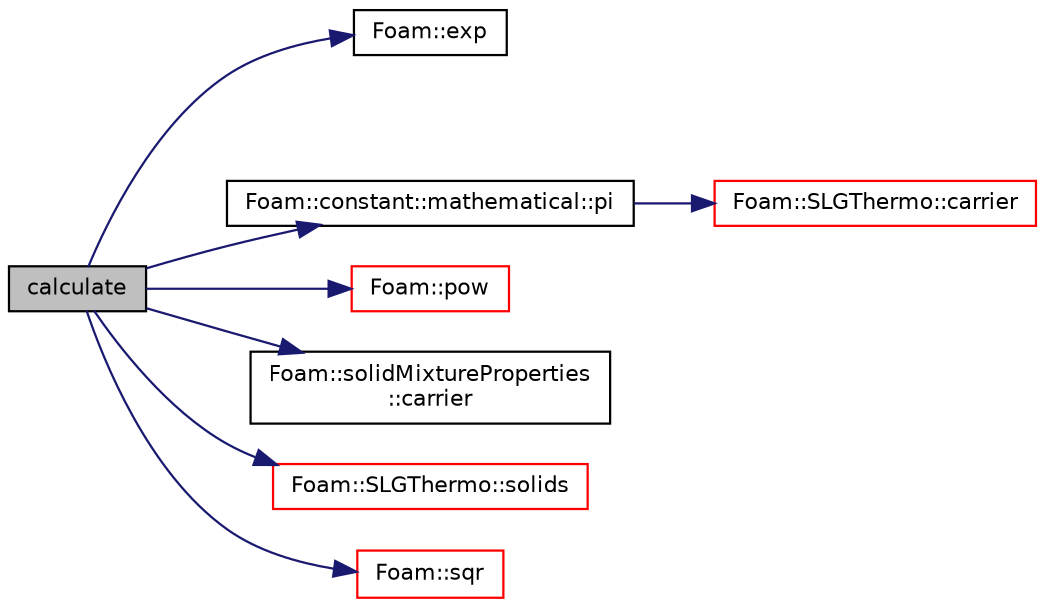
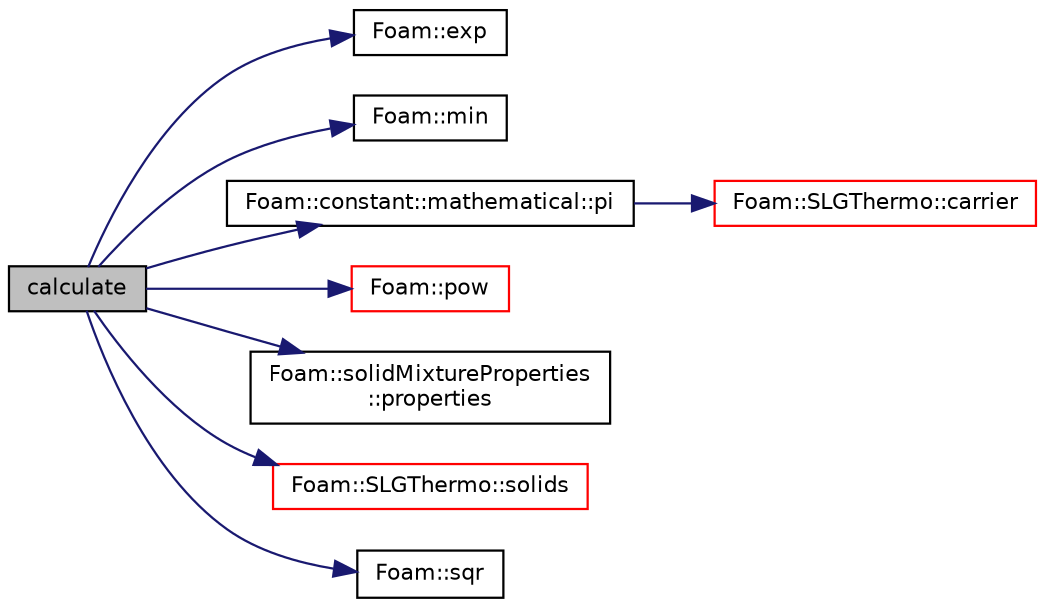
node "Foam::min": added
node "Foam::solidMixtureProperties ::carrier": label "Foam::solidMixtureProperties ::carrier" -> "Foam::solidMixtureProperties ::properties"
node "Foam::sqr": color red -> black
